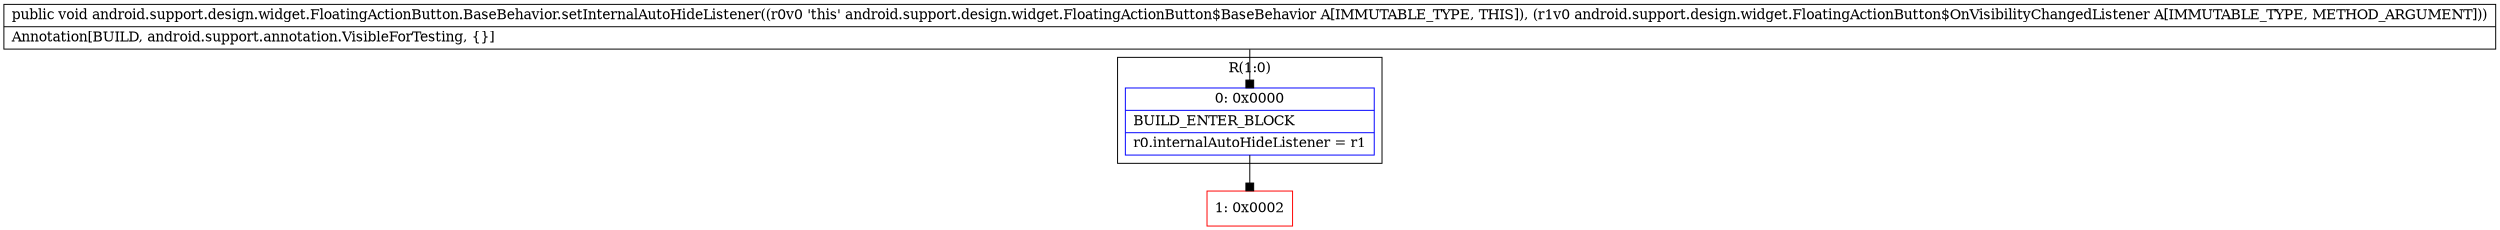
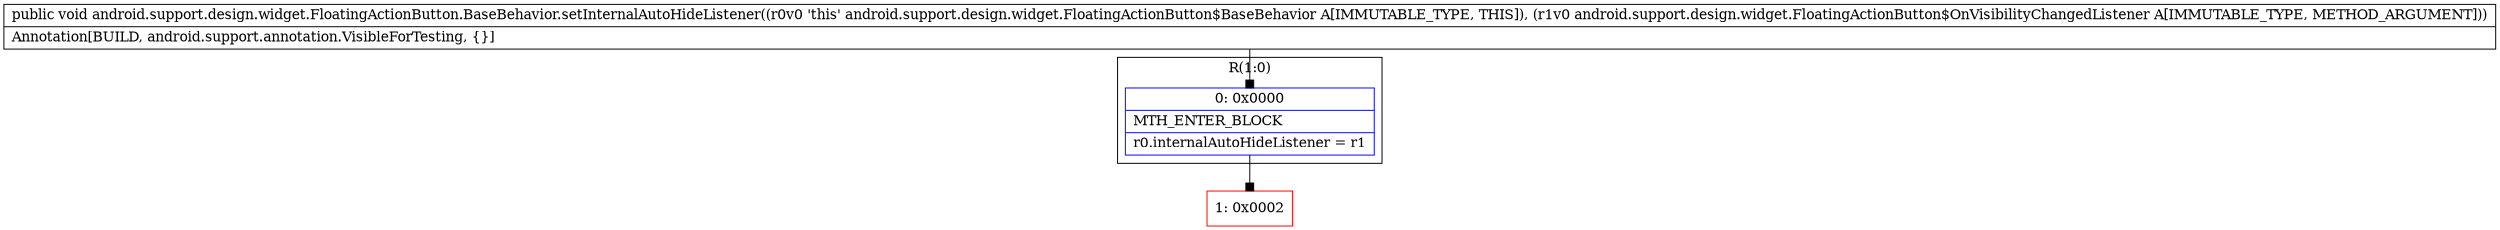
node "0: 0x0000": text "BUILD_ENTER_BLOCK" -> "MTH_ENTER_BLOCK"
